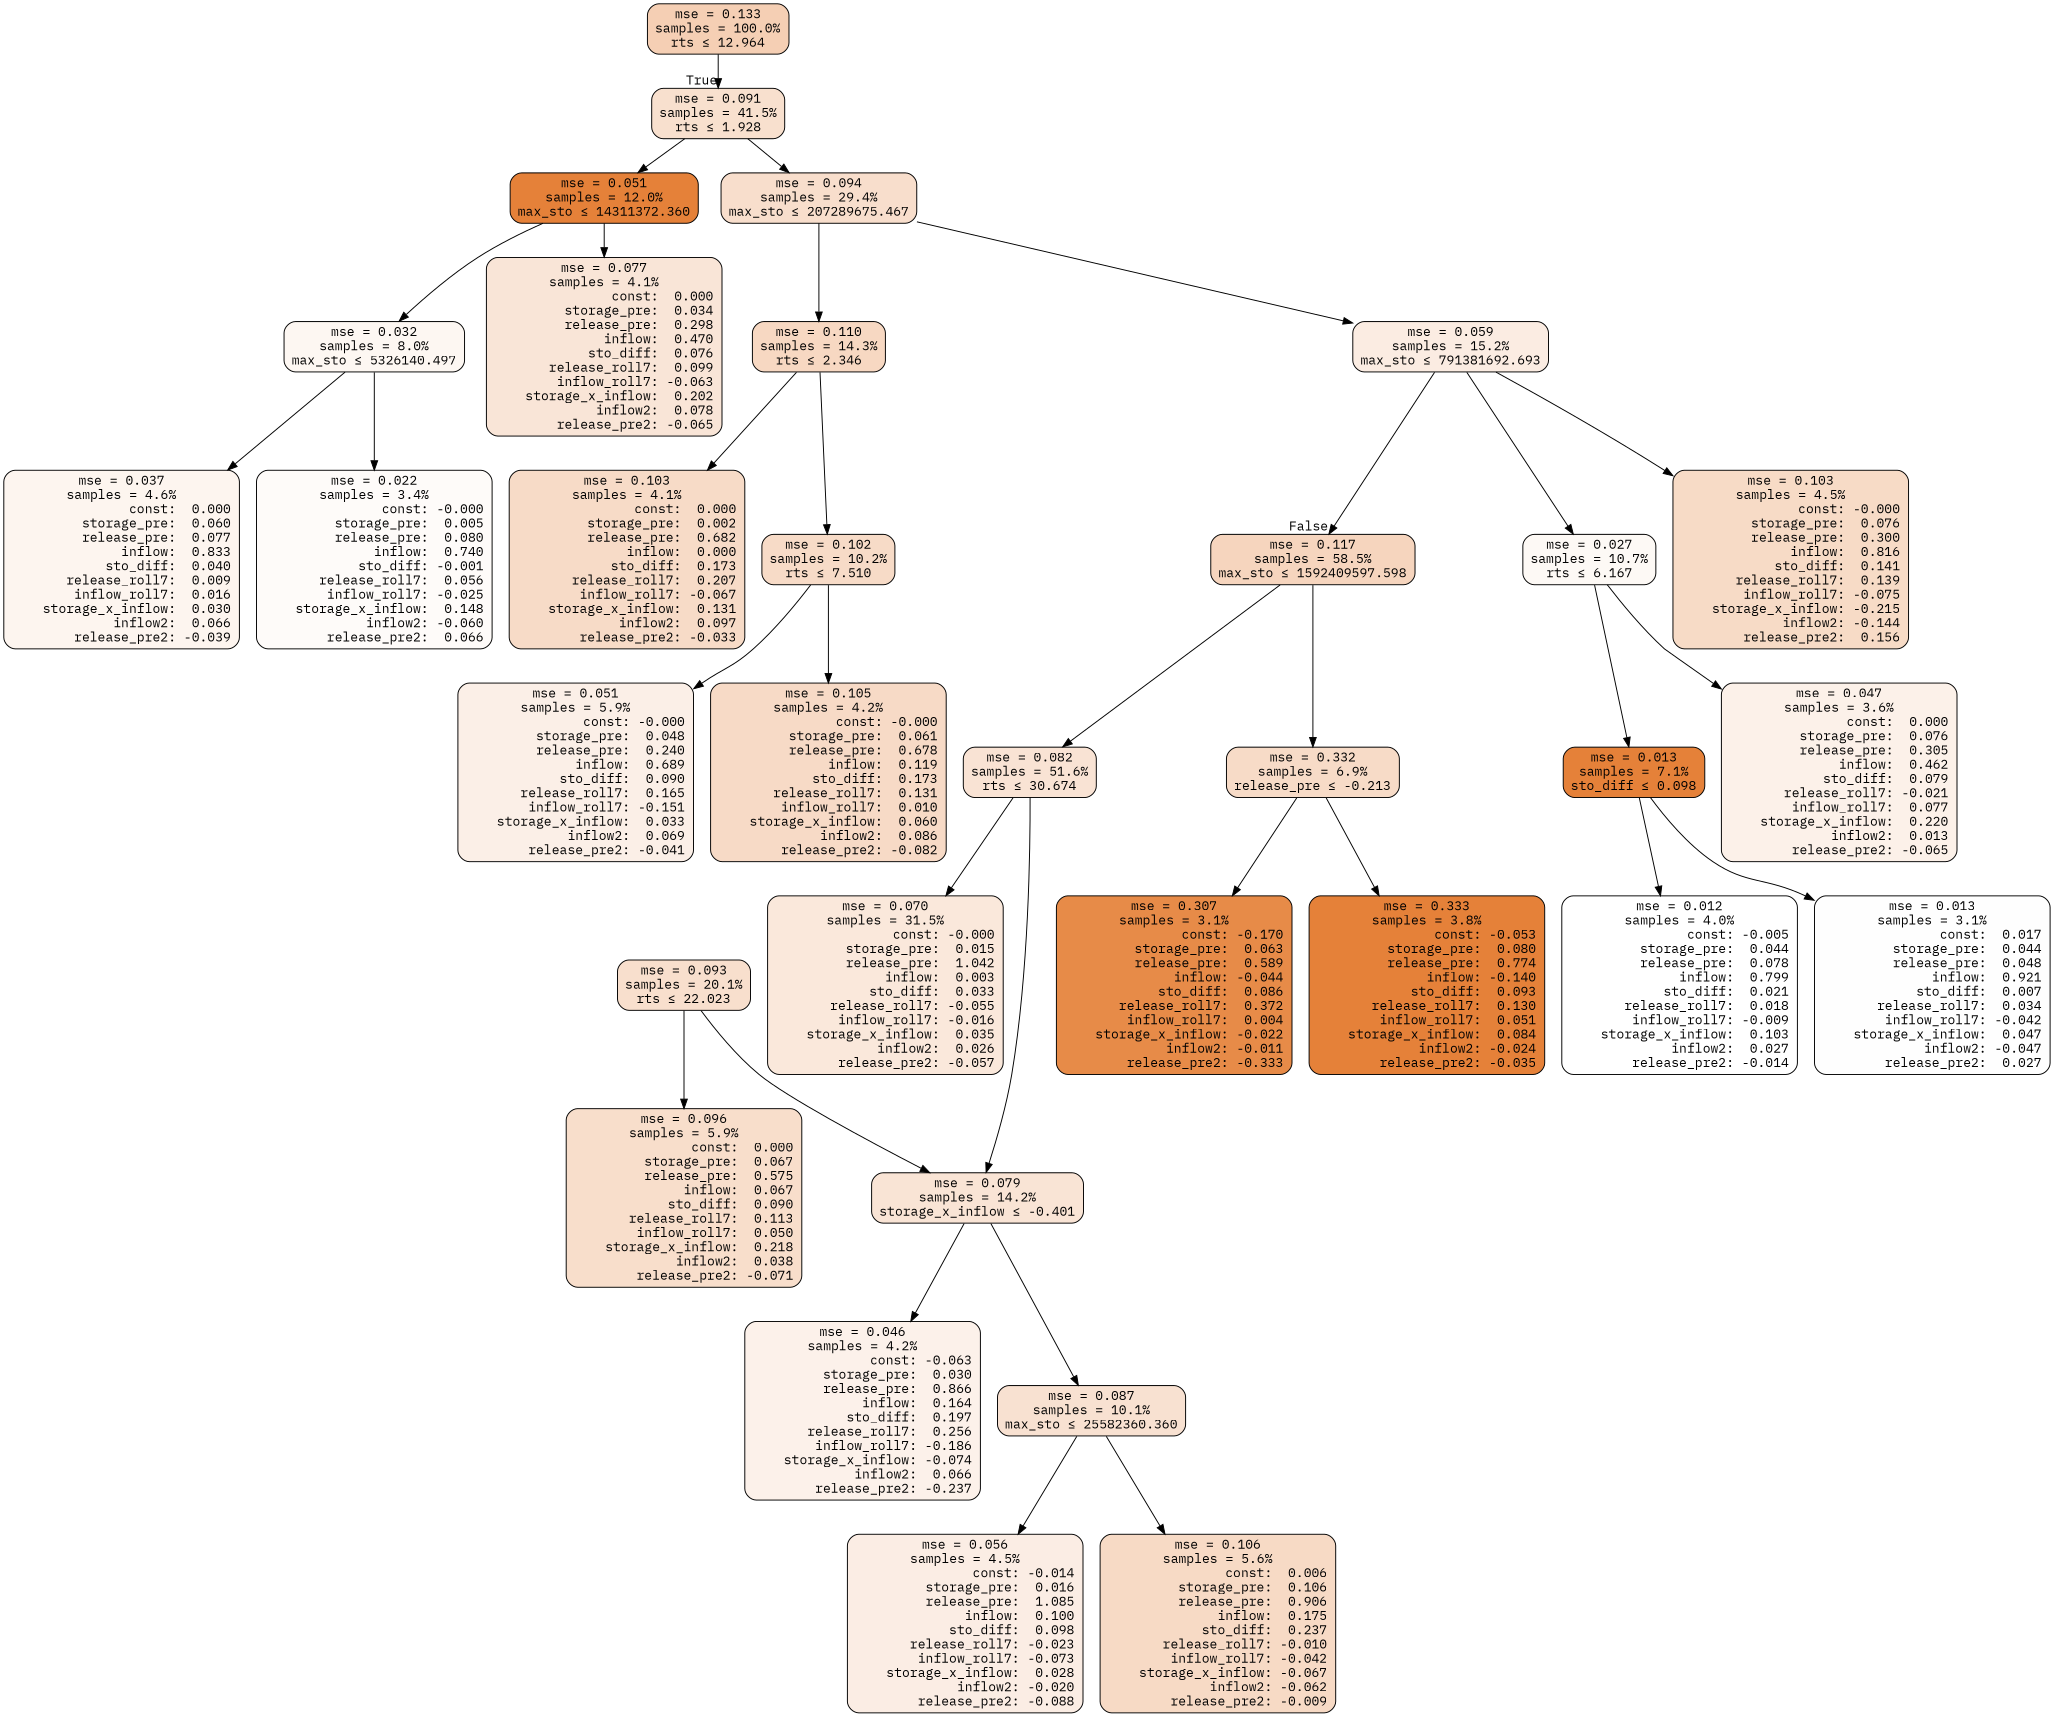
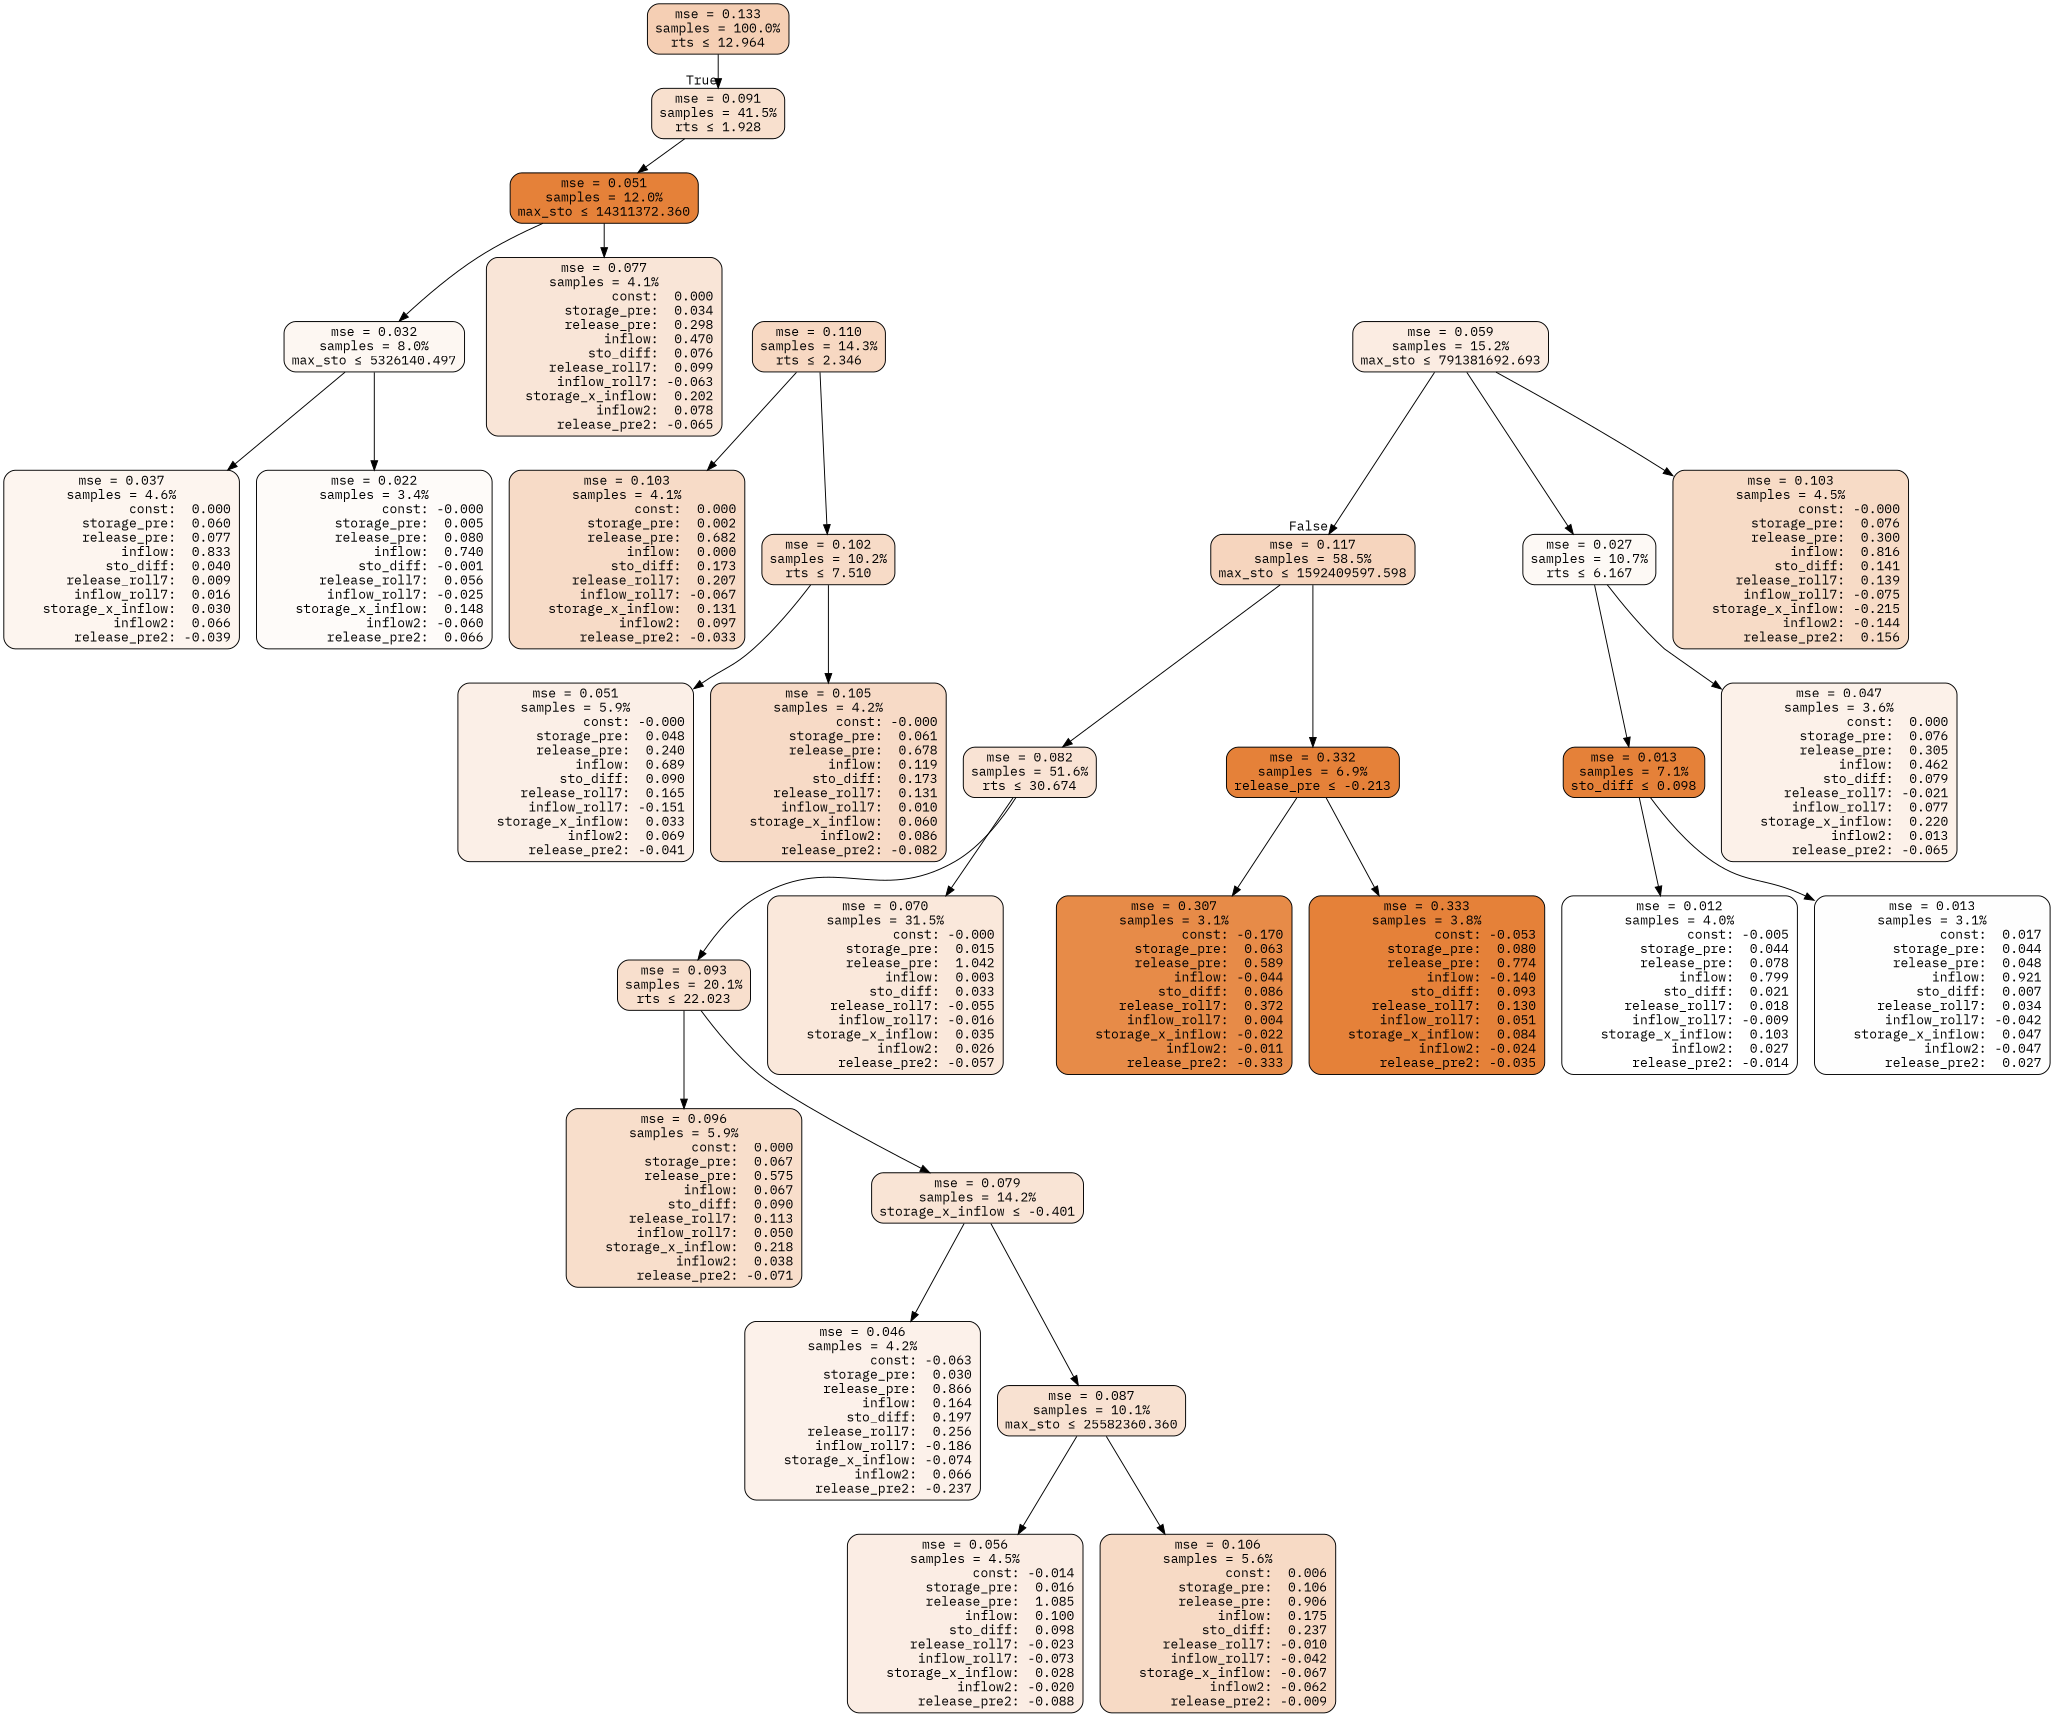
node "mse = 0.094 samples = 29.4% max_sto ≤ 207289675.467": removed
node "mse = 0.332 samples = 6.9% release_pre ≤ -0.213": fillcolor #f7dbc7 -> #e58139
edge "mse = 0.082 samples = 51.6% rts ≤ 30.674" -> "mse = 0.079 samples = 14.2% storage_x_inflow ≤ -0.401": now "mse = 0.082 samples = 51.6% rts ≤ 30.674" -> "mse = 0.093 samples = 20.1% rts ≤ 22.023"
